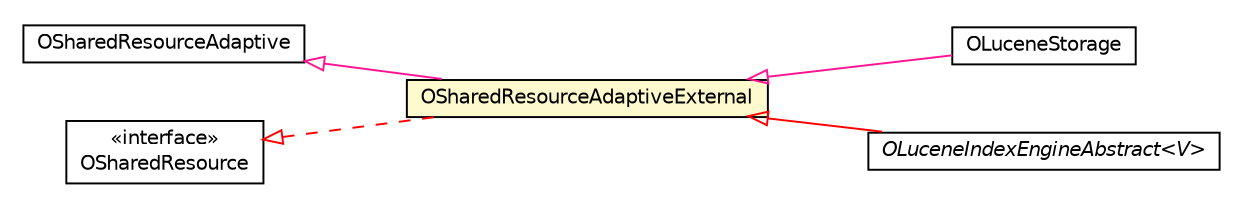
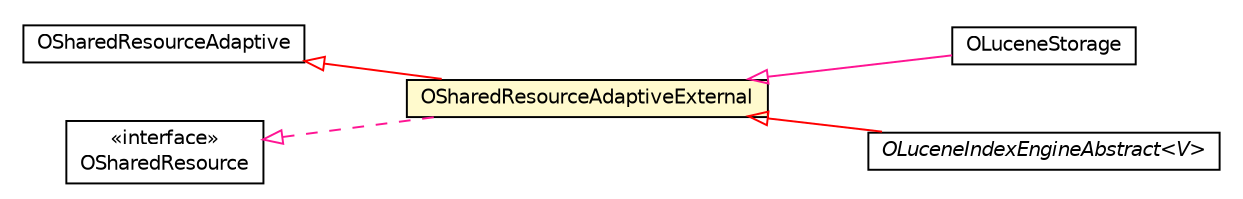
edge "OSharedResourceAdaptiveExternal" -> "OSharedResourceAdaptive": color deeppink -> red
edge "OSharedResourceAdaptiveExternal" -> "OSharedResource": color red -> deeppink
